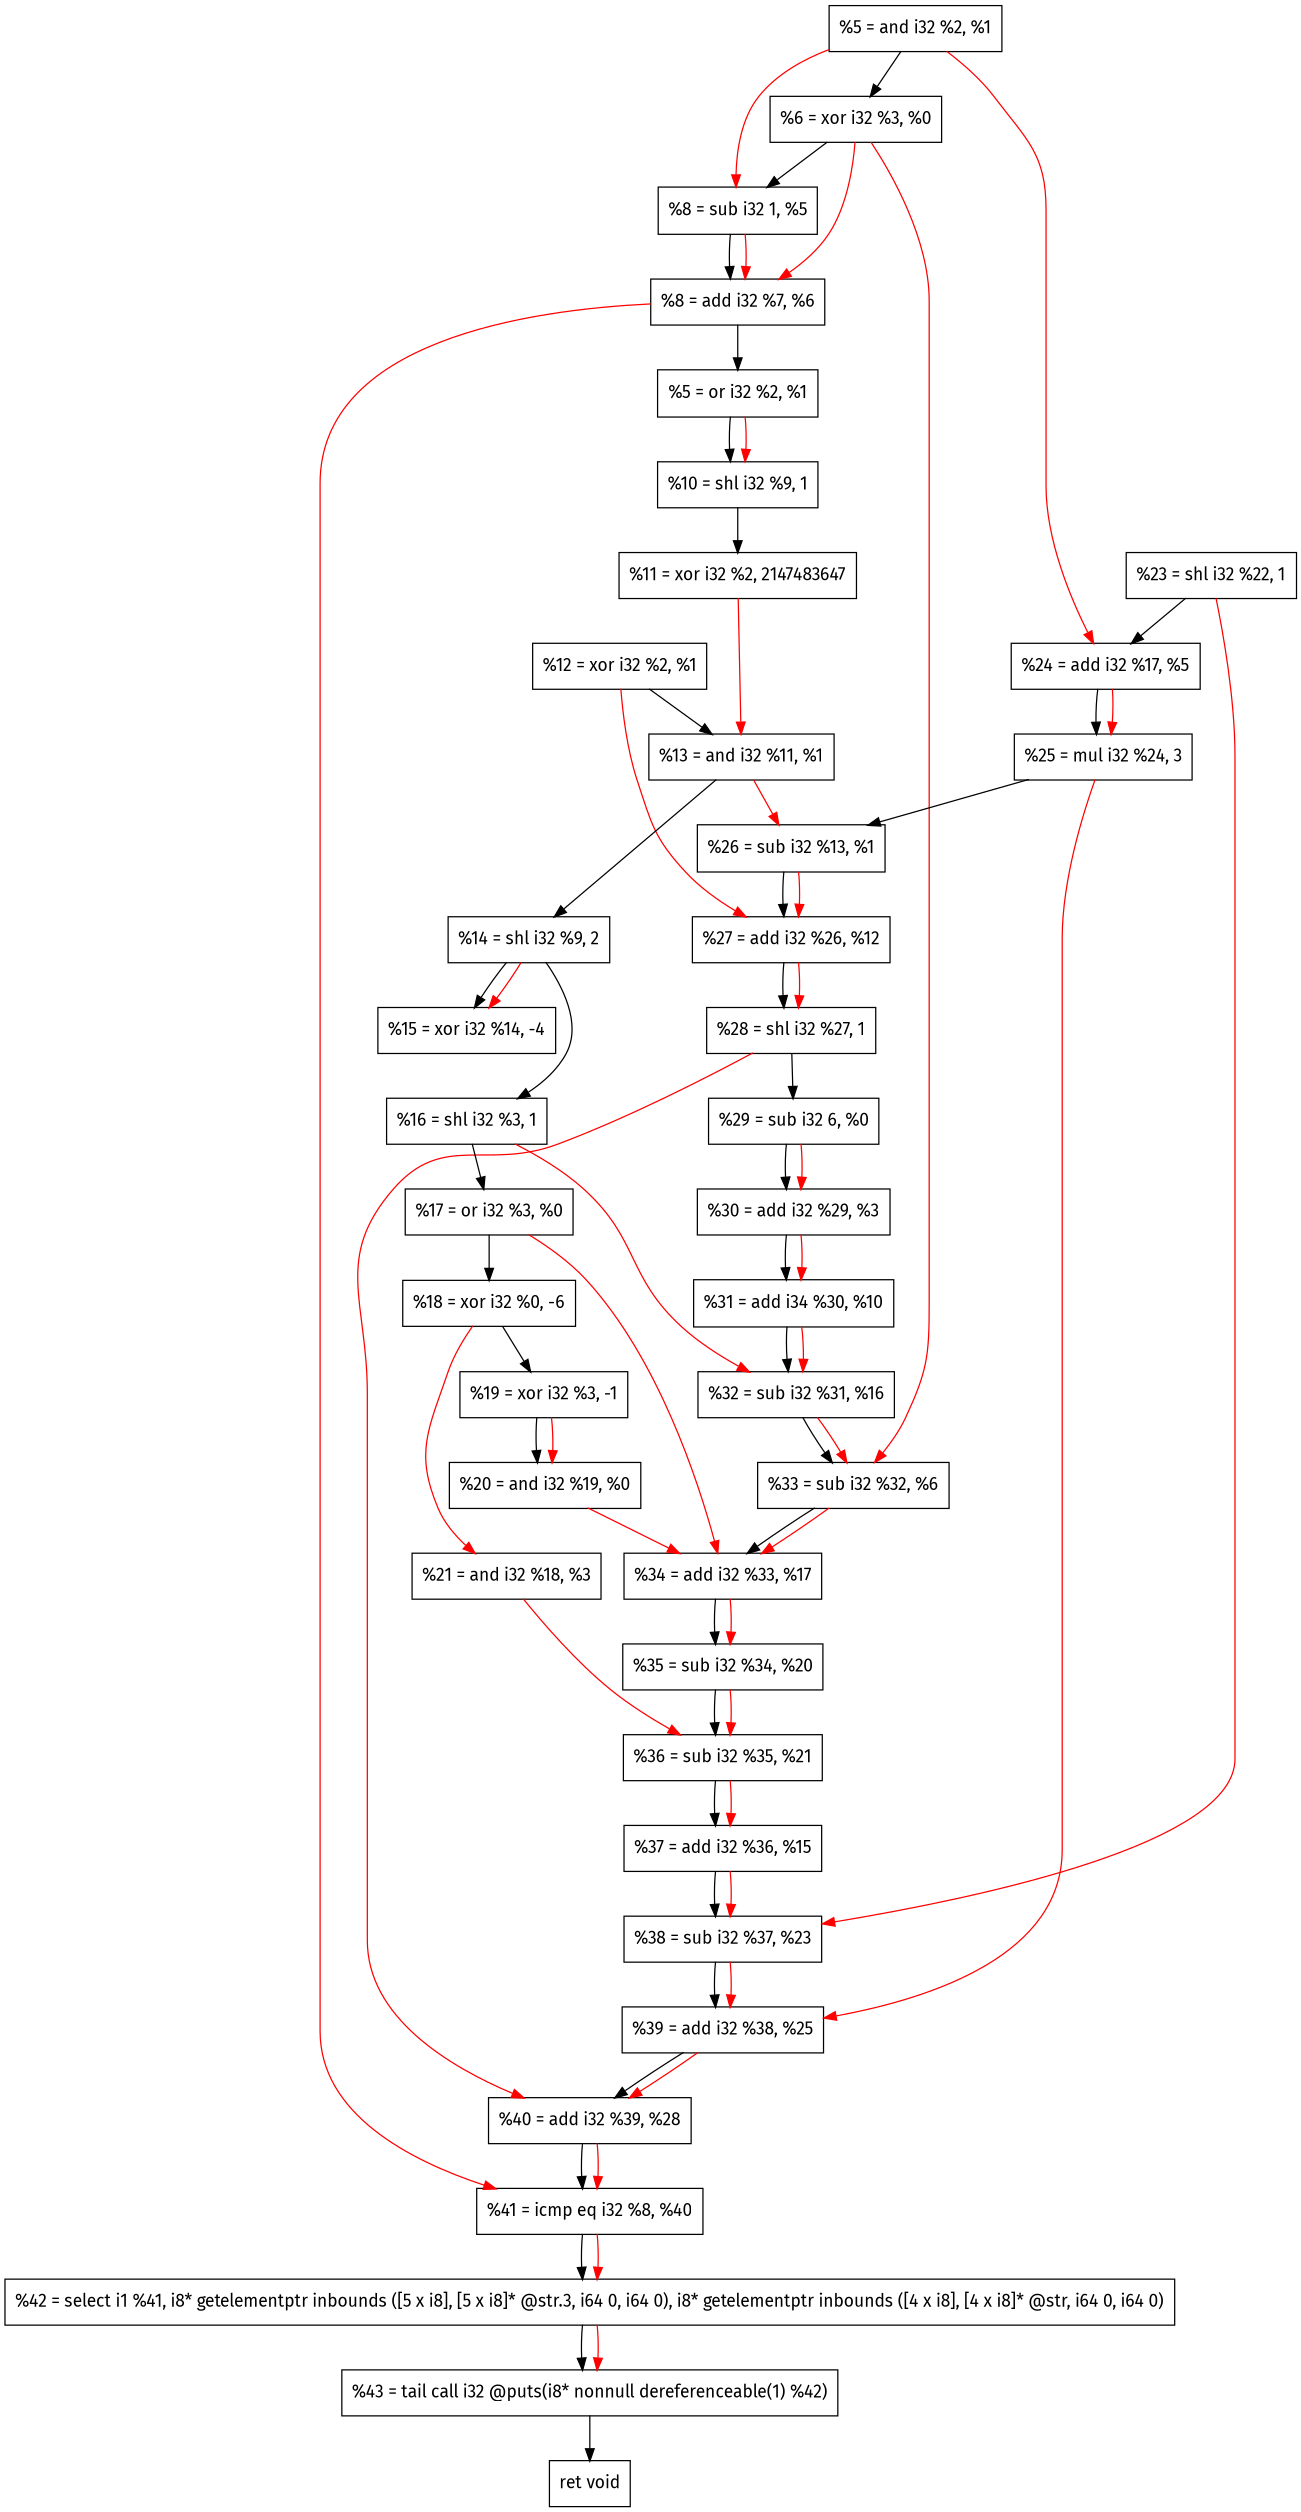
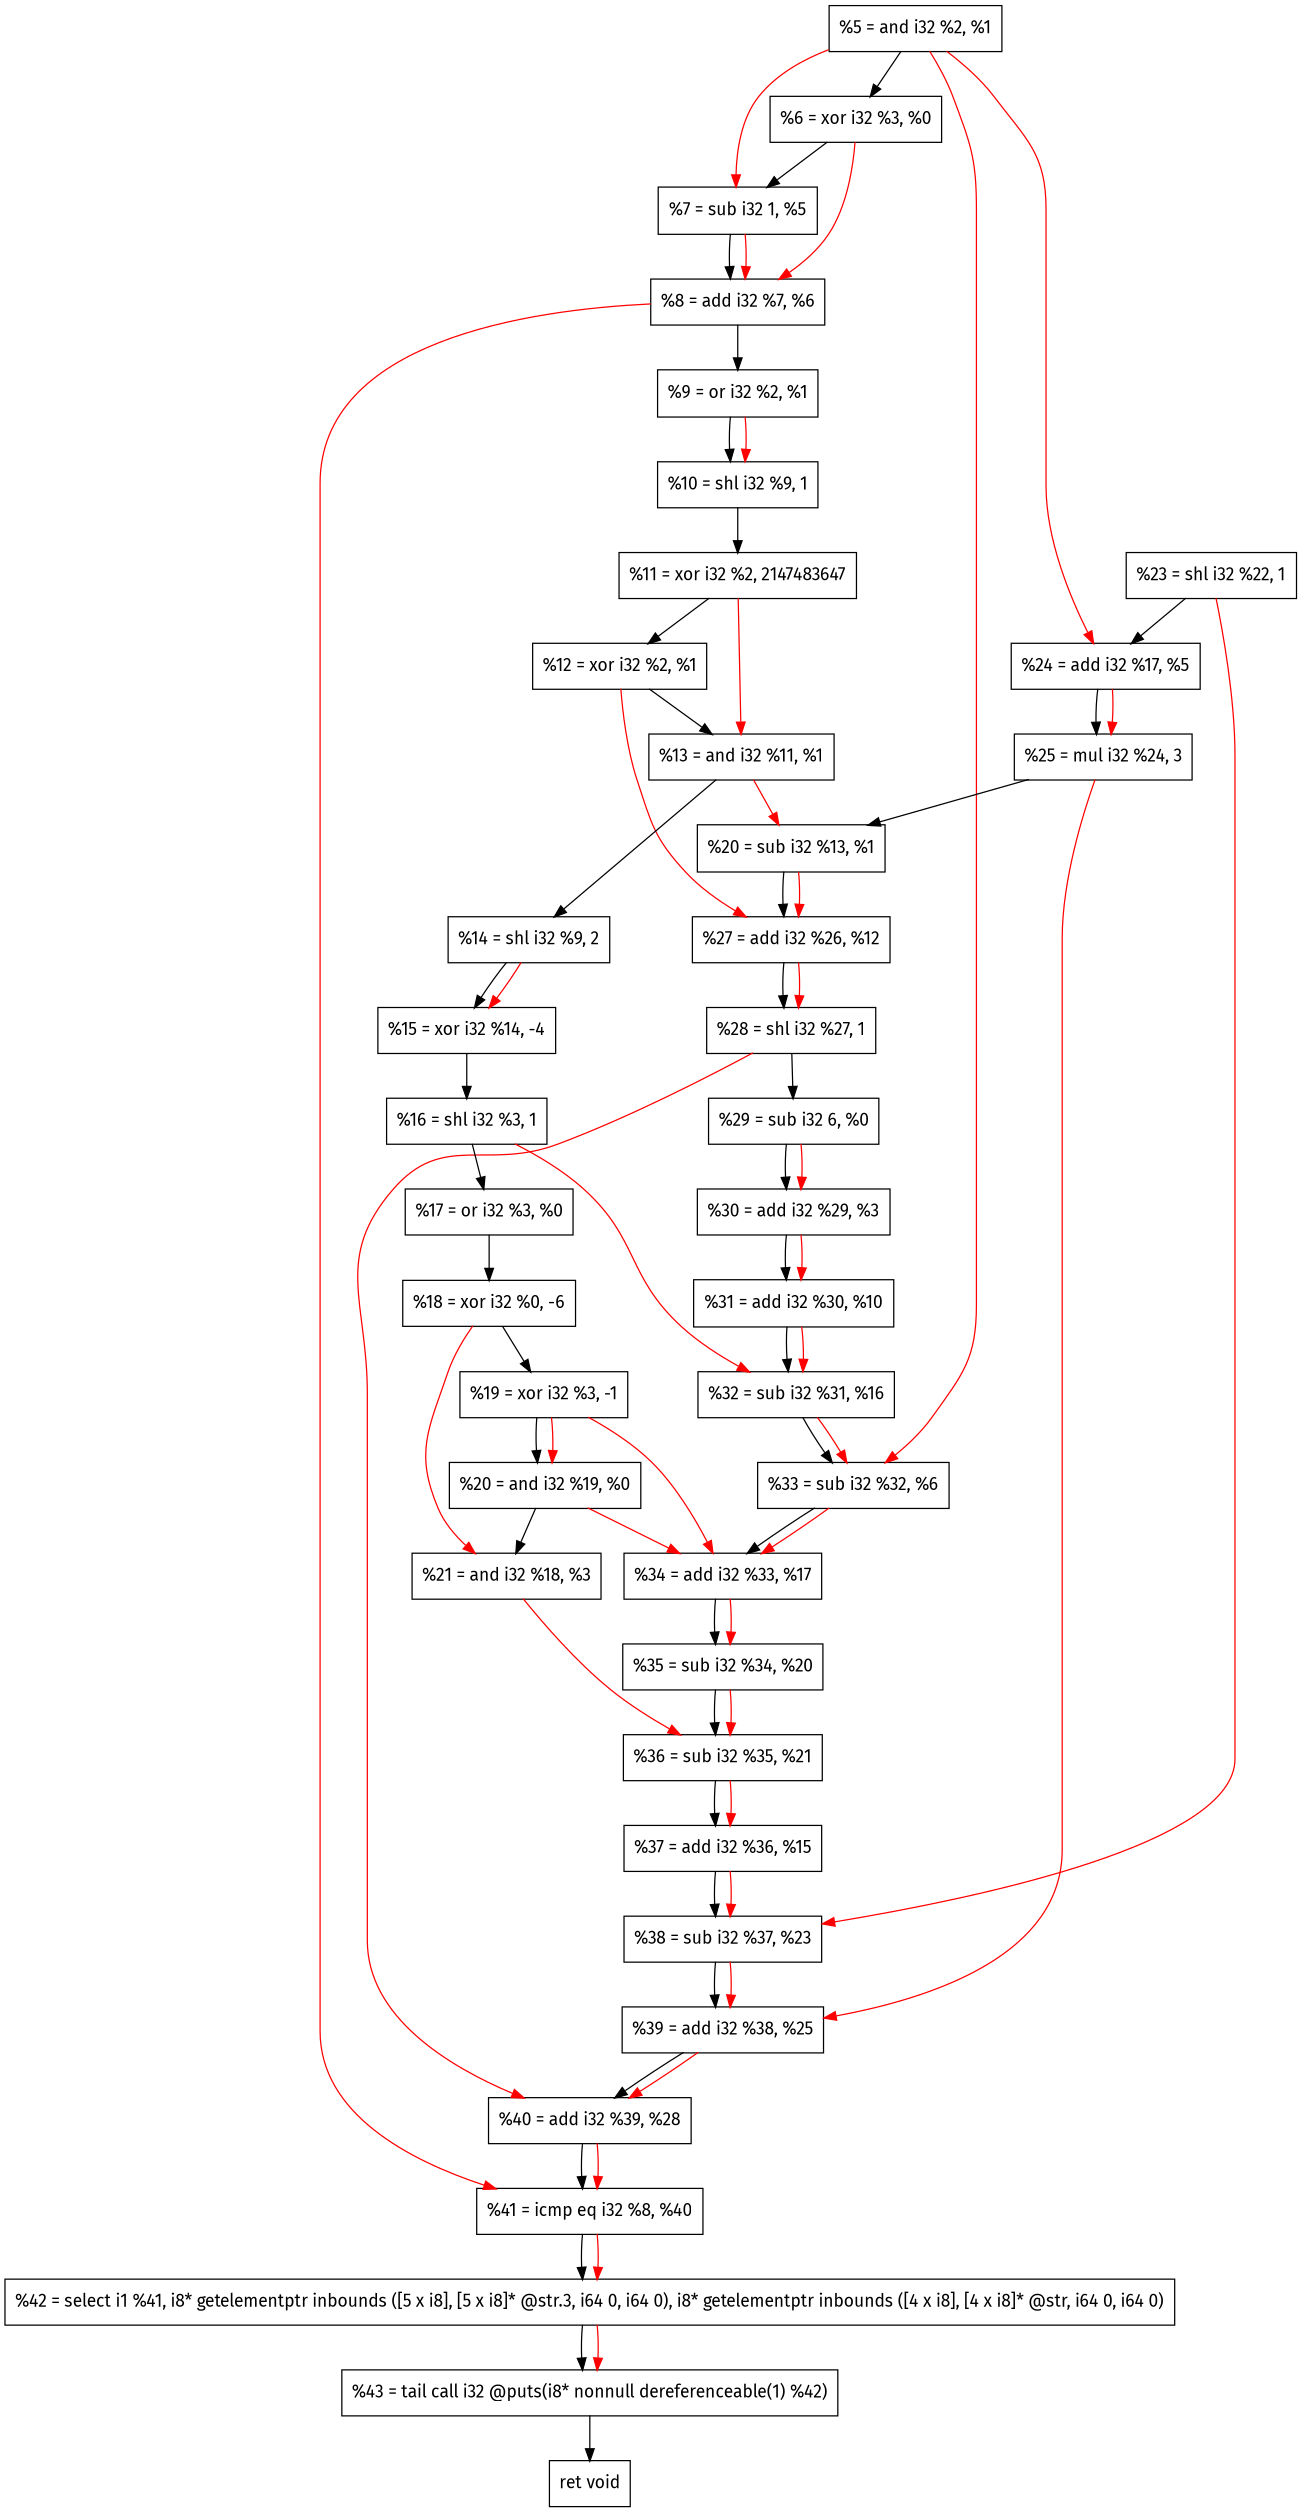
node "%8 = sub i32 1, %5": label "%8 = sub i32 1, %5" -> "%7 = sub i32 1, %5"
node "%5 = or i32 %2, %1": label "%5 = or i32 %2, %1" -> "%9 = or i32 %2, %1"
edge "%11 = xor i32 %2, 2147483647" -> "%12 = xor i32 %2, %1": added
edge "%6 = xor i32 %3, %0" -> "%33 = sub i32 %32, %6": now "%5 = and i32 %2, %1" -> "%33 = sub i32 %32, %6"
node "%26 = sub i32 %13, %1": label "%26 = sub i32 %13, %1" -> "%20 = sub i32 %13, %1"
edge "%14 = shl i32 %9, 2" -> "%16 = shl i32 %3, 1": now "%15 = xor i32 %14, -4" -> "%16 = shl i32 %3, 1"
node "%31 = add i34 %30, %10": label "%31 = add i34 %30, %10" -> "%31 = add i32 %30, %10"
edge "%17 = or i32 %3, %0" -> "%34 = add i32 %33, %17": now "%19 = xor i32 %3, -1" -> "%34 = add i32 %33, %17"
edge "%20 = and i32 %19, %0" -> "%21 = and i32 %18, %3": added
